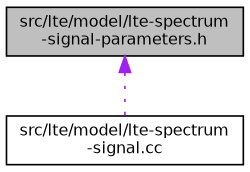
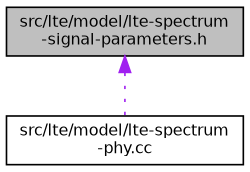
node "src/lte/model/lte-spectrum -signal.cc": label "src/lte/model/lte-spectrum -signal.cc" -> "src/lte/model/lte-spectrum -phy.cc"
